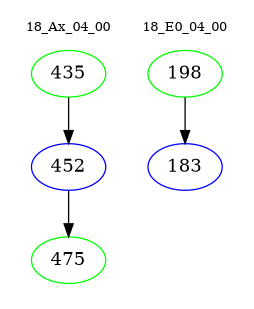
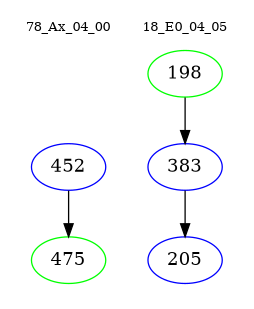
cluster "18_Ax_04_00": label "18_Ax_04_00" -> "78_Ax_04_00"
cluster "18_E0_04_00": label "18_E0_04_00" -> "18_E0_04_05"
node "435": removed
node "183": label "183" -> "383"
node "205": added
